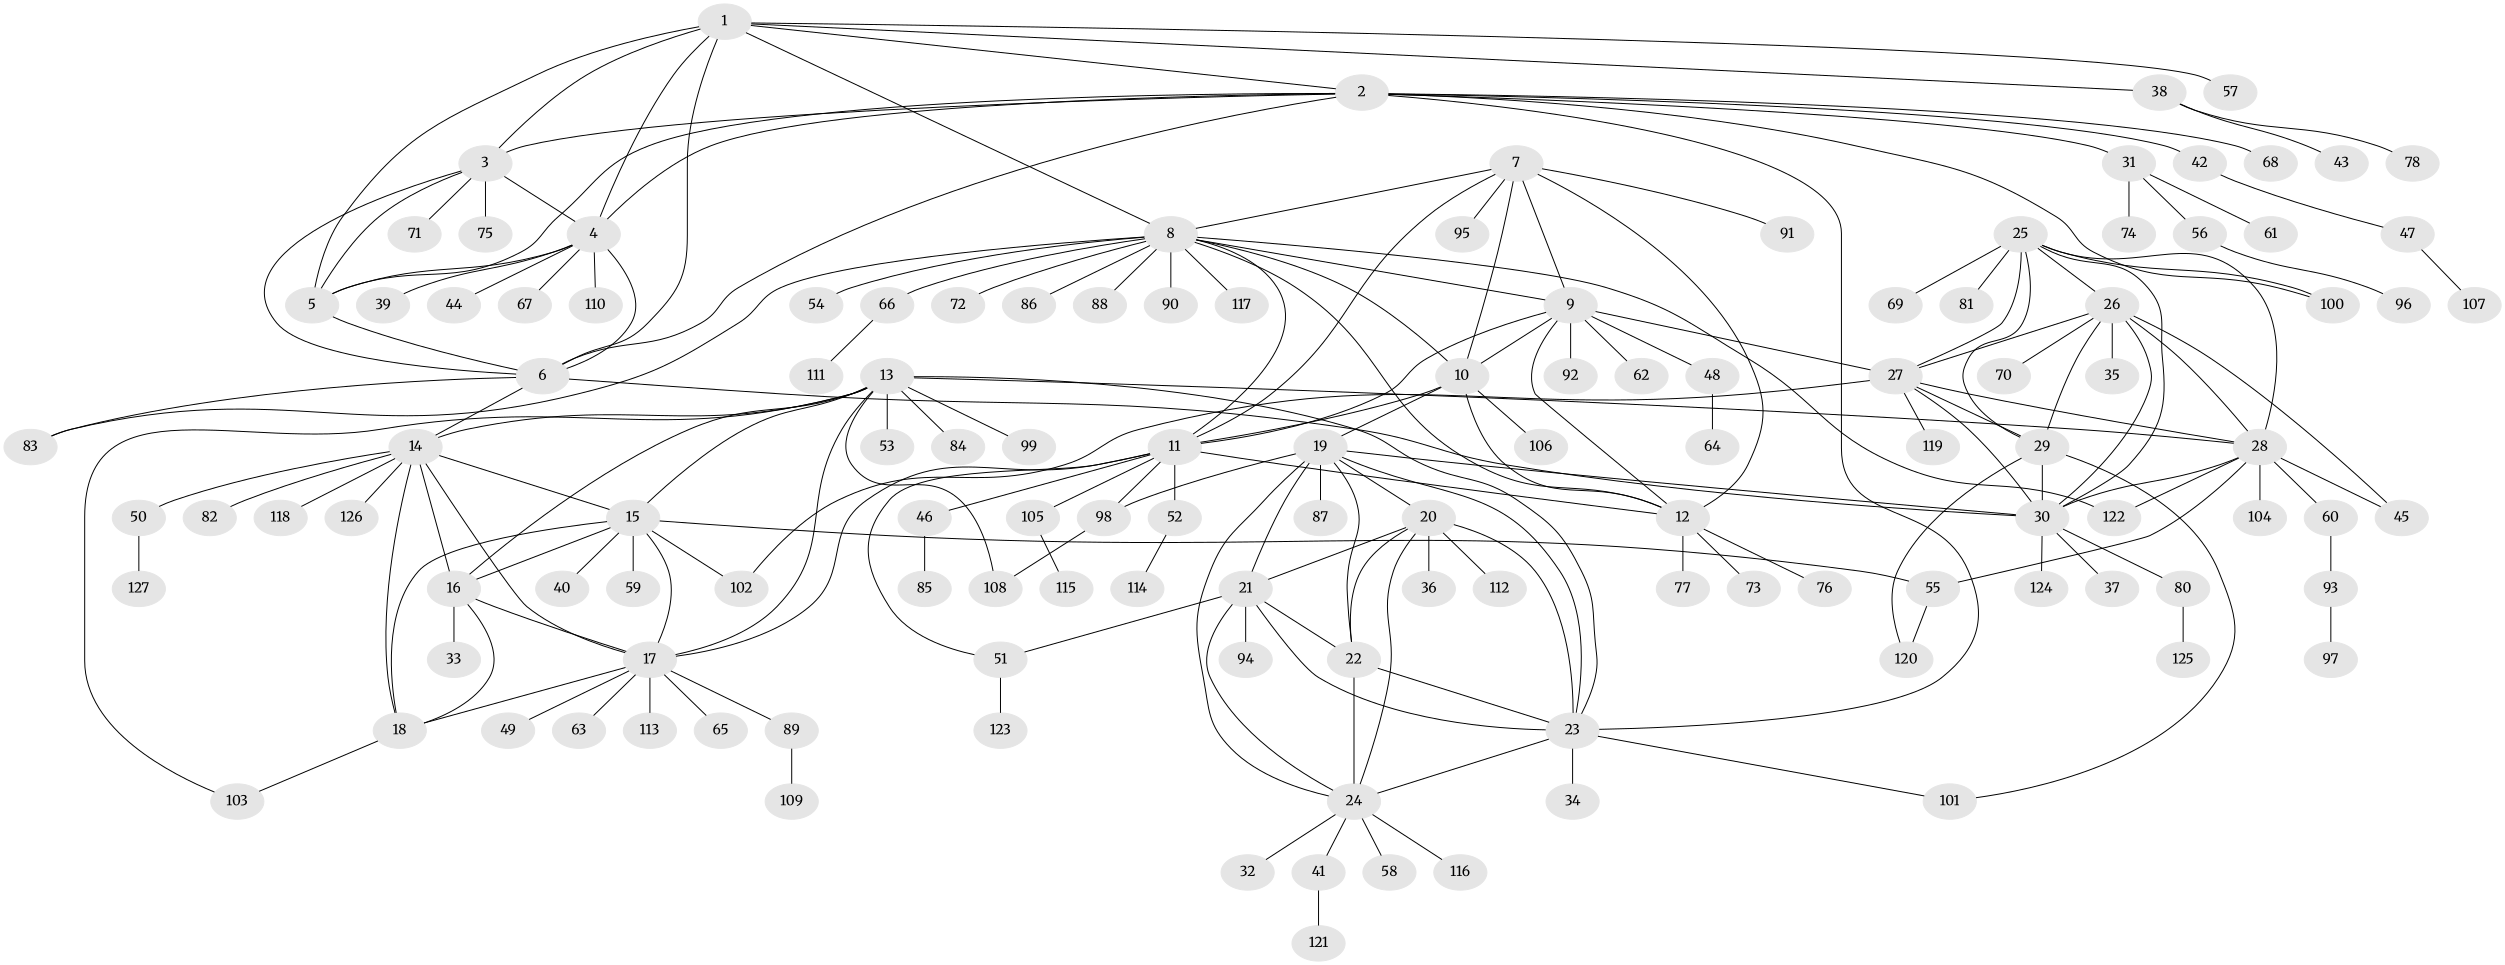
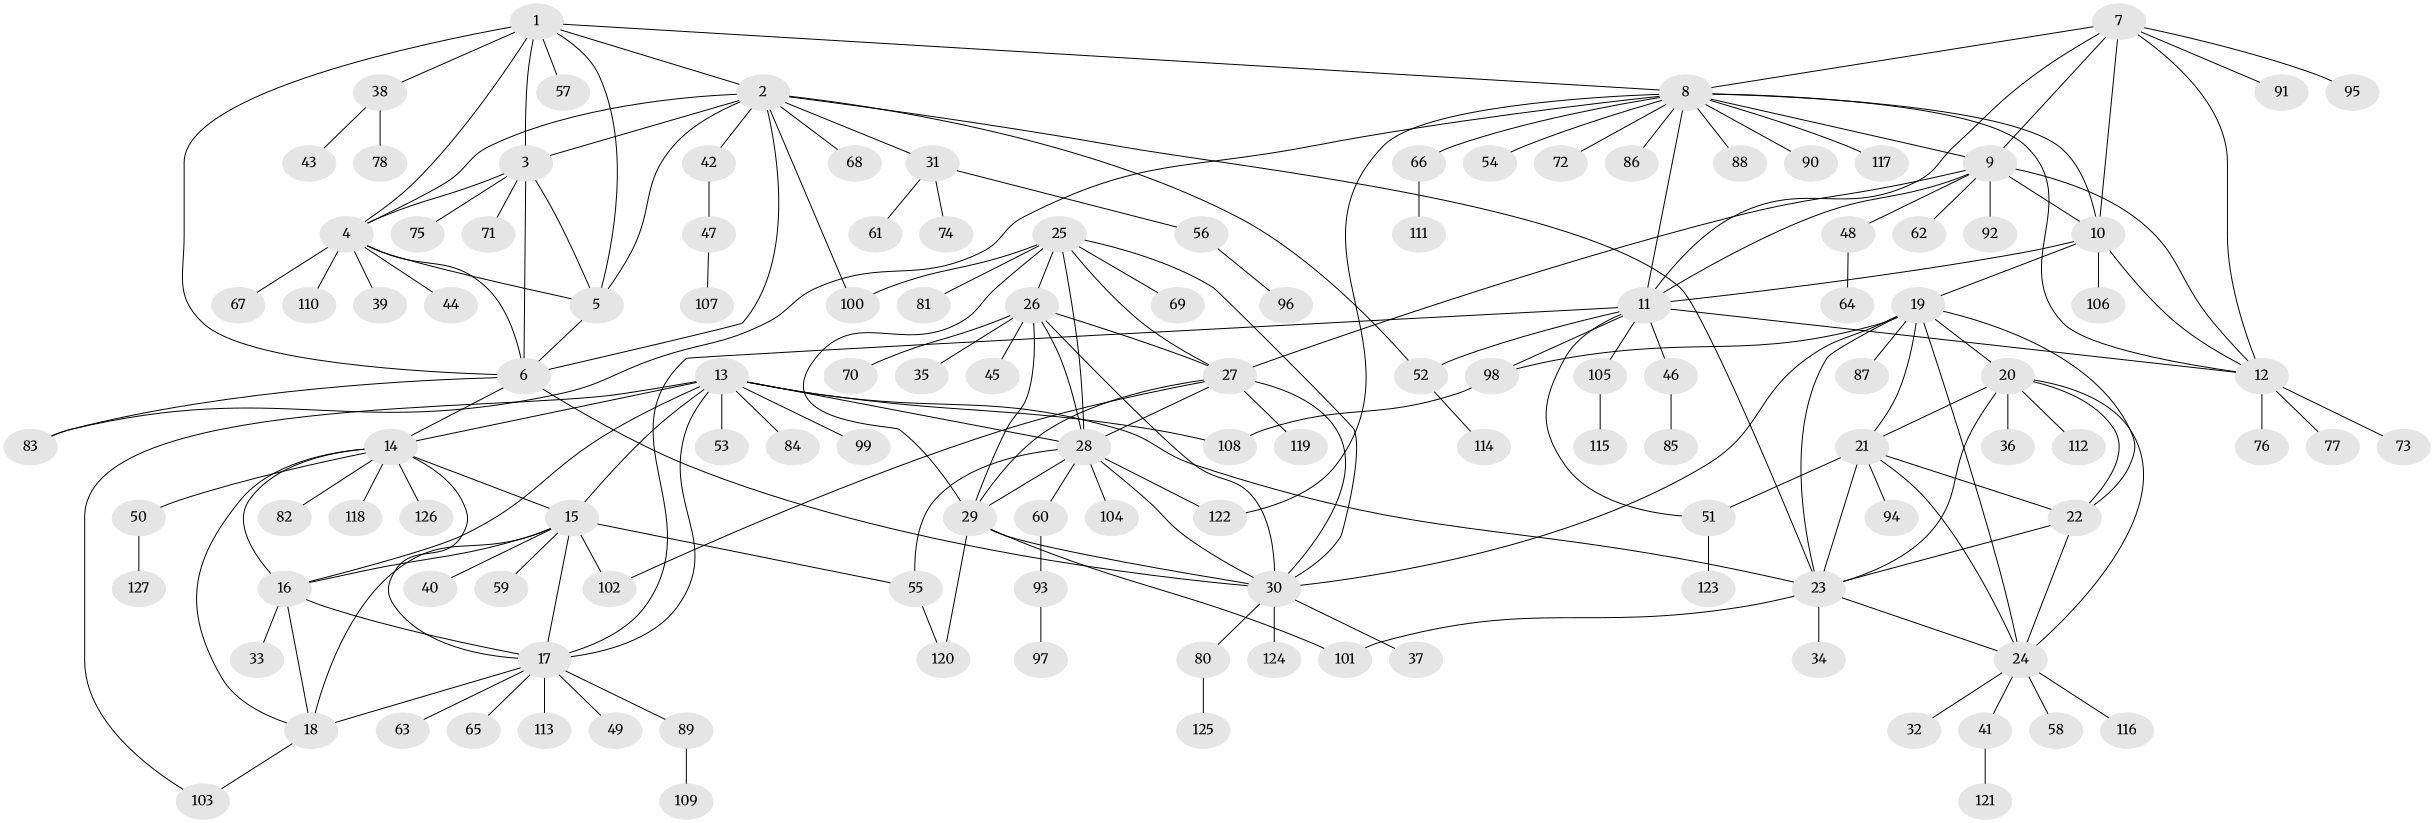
edge "2" -- "52": added
edge "28" -- "45": now "28" -- "29"
